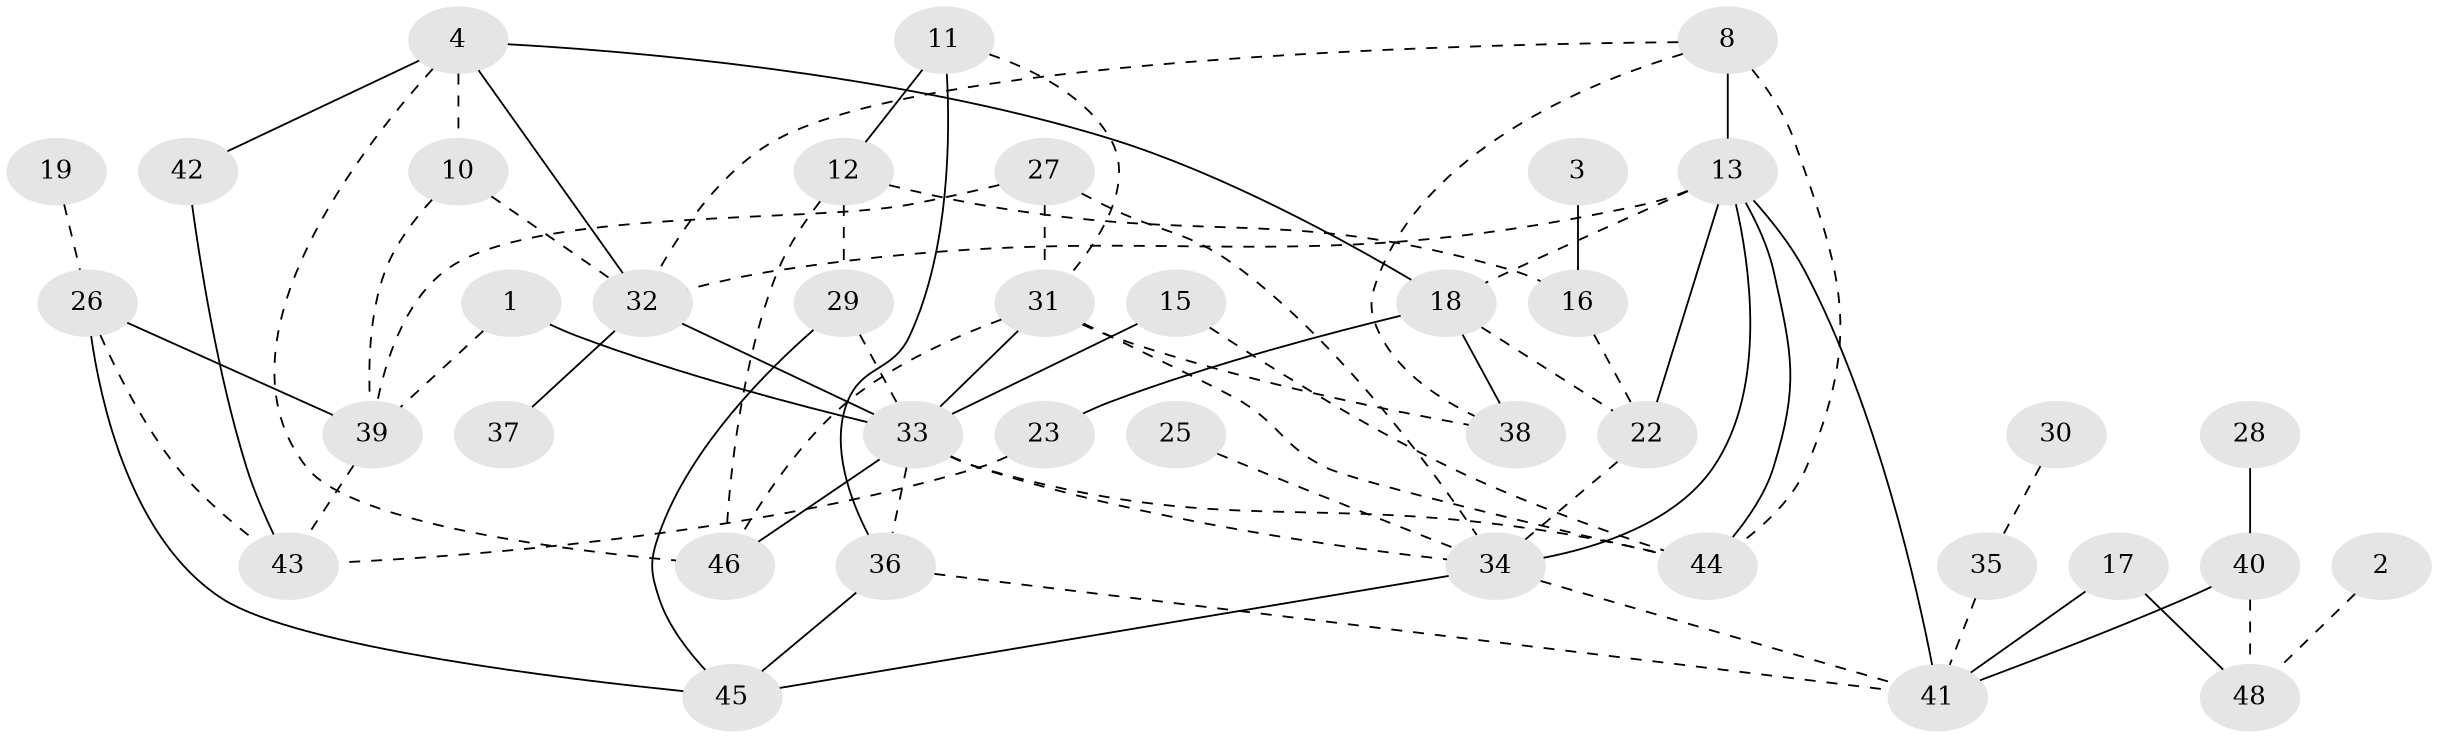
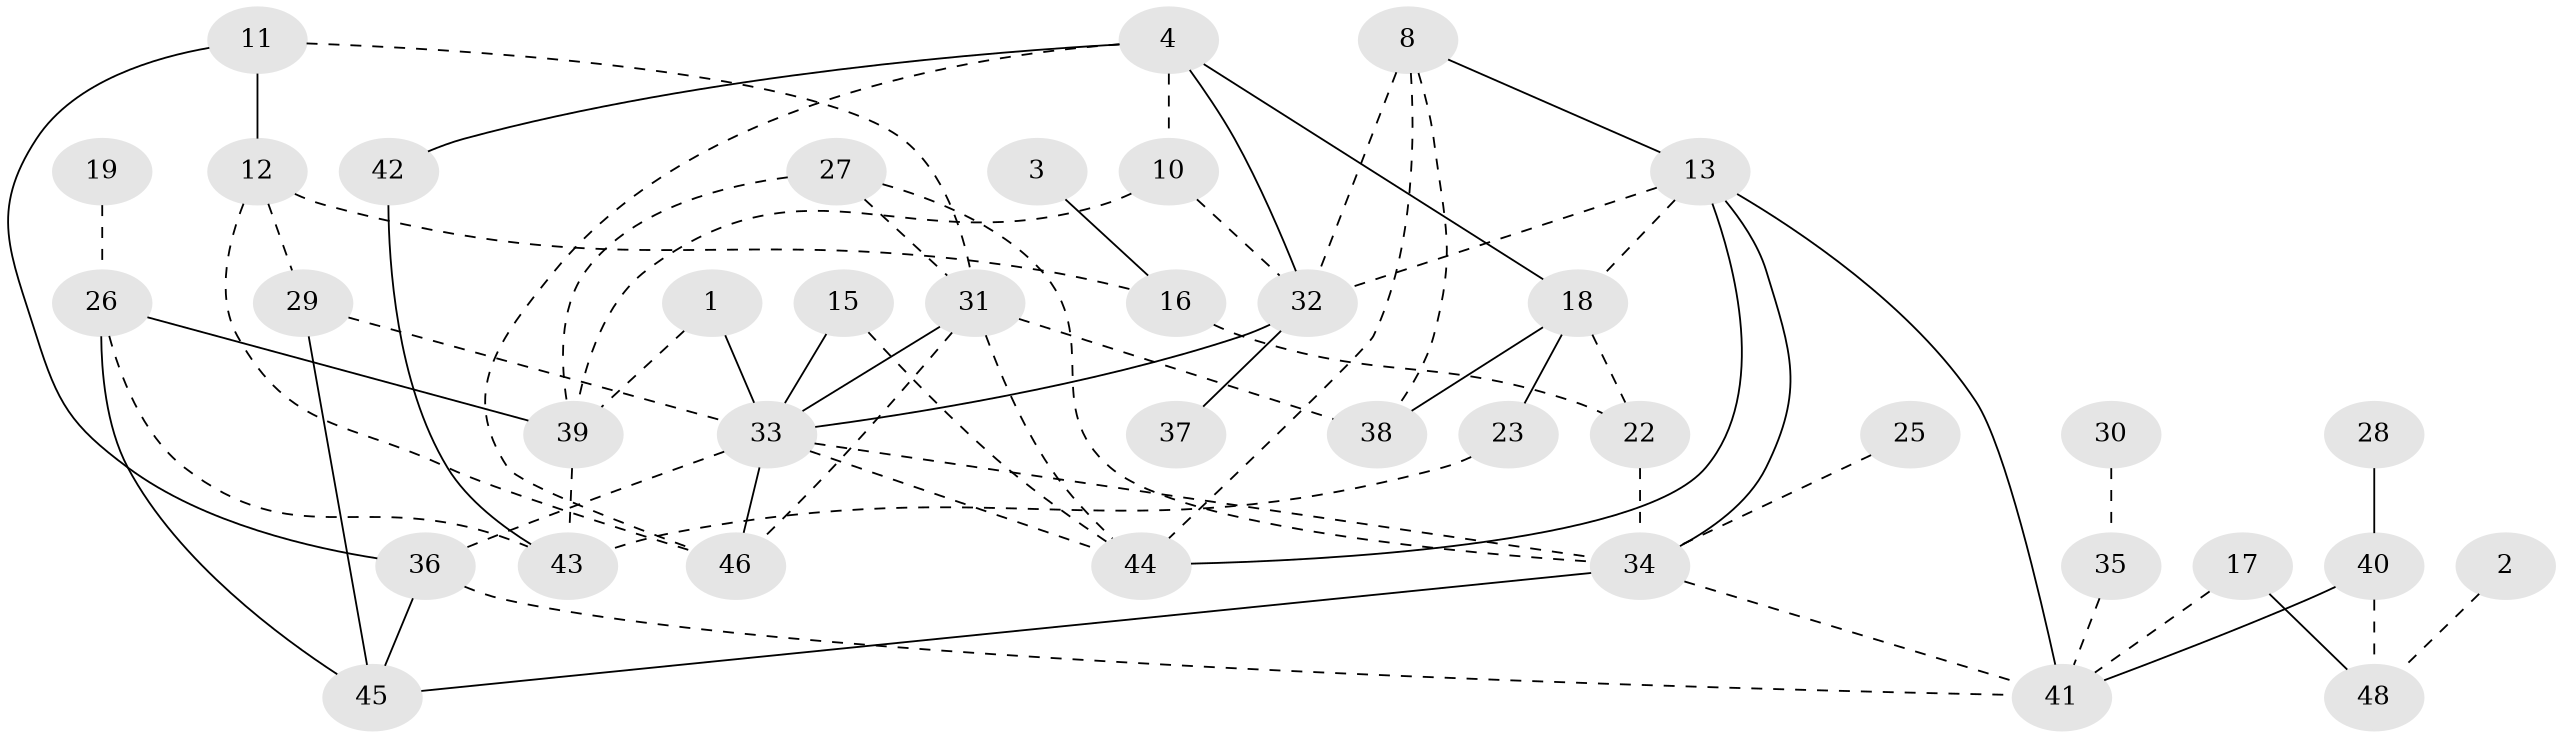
edge "13" -- "22": removed
edge "17" -- "41": style solid -> dashed
